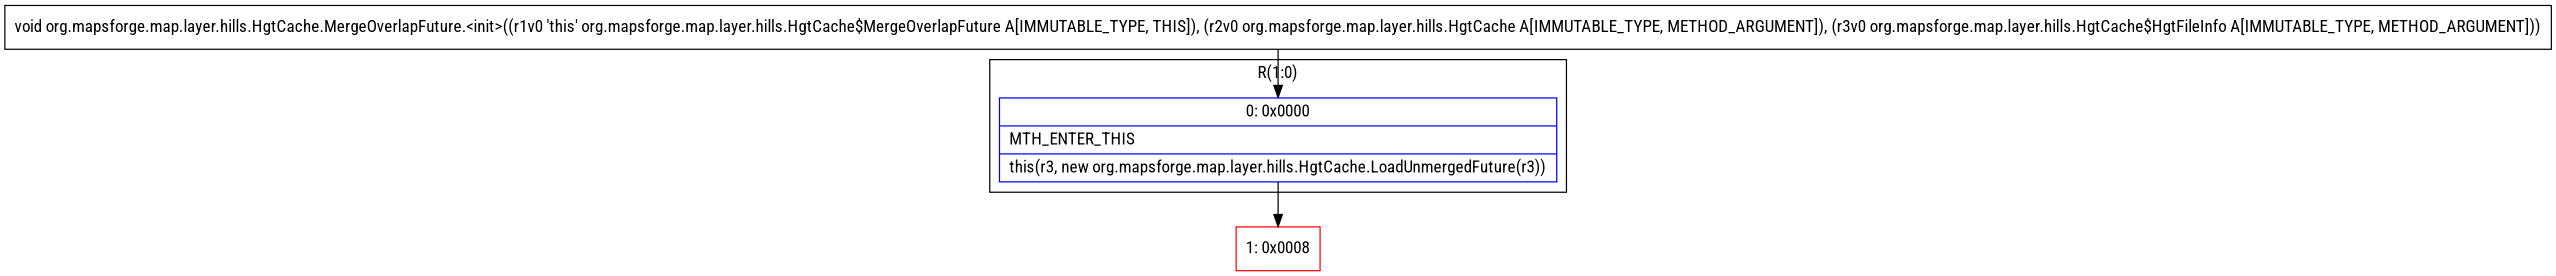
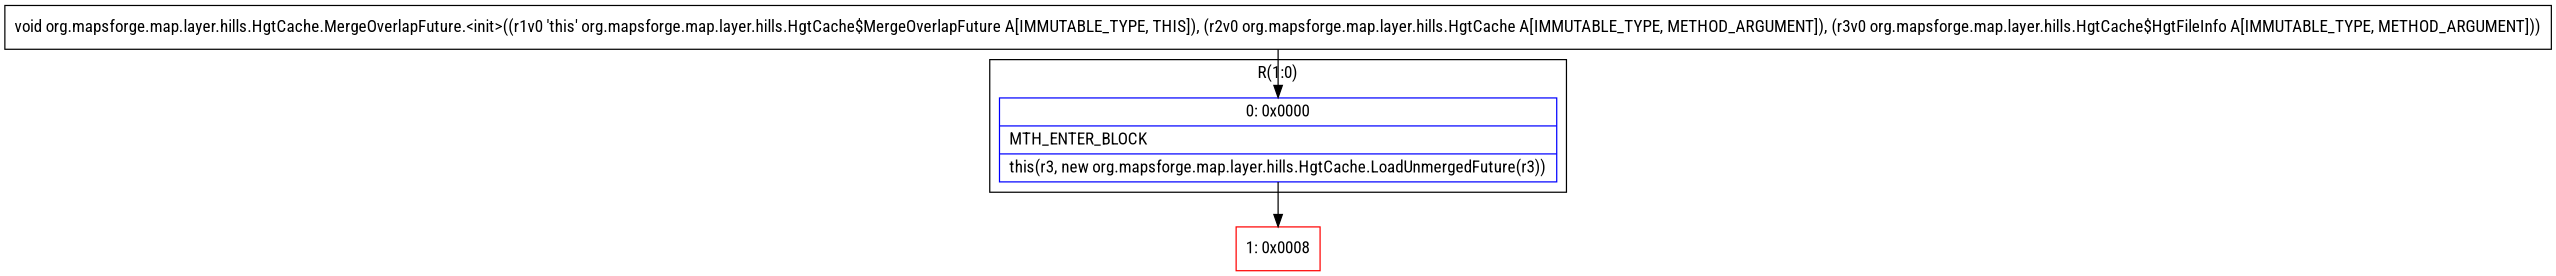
node "0: 0x0000": text "MTH_ENTER_THIS" -> "MTH_ENTER_BLOCK"
